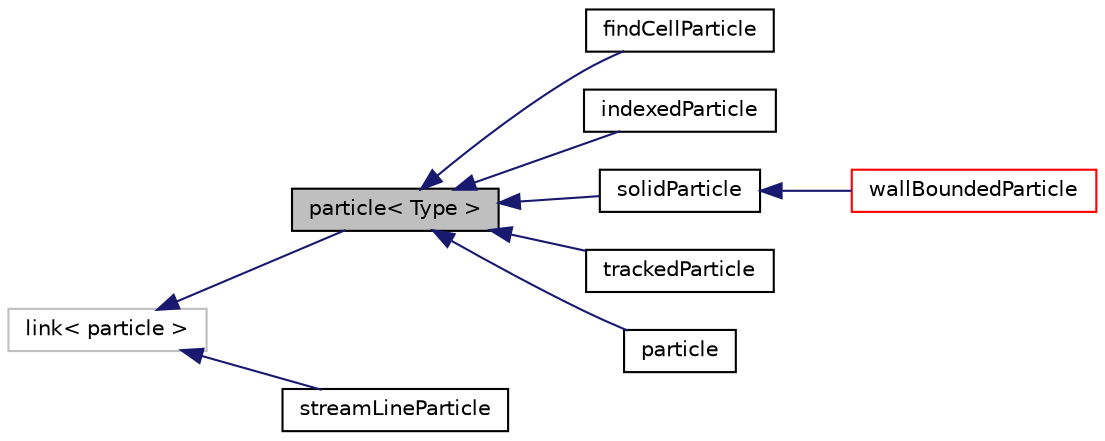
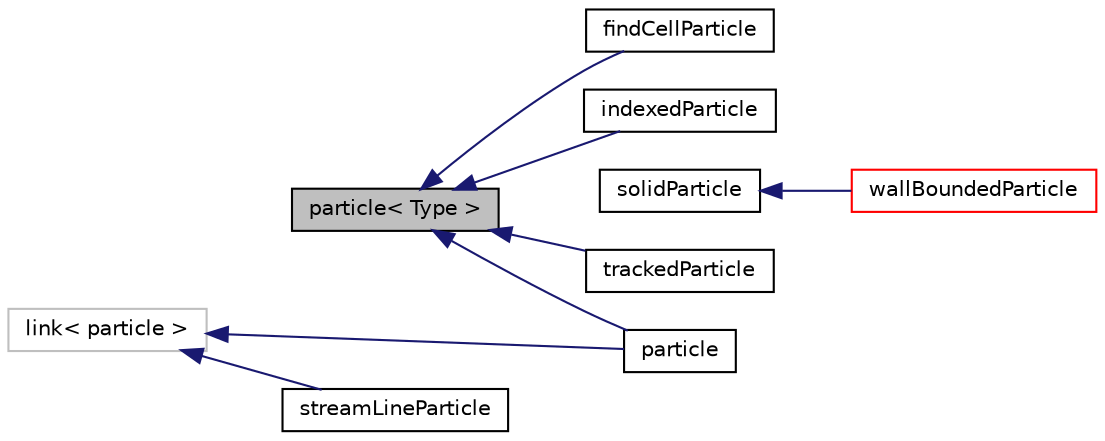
edge "solidParticle" -> "particle< Type >": removed
edge "particle< Type >" -> "link< particle >": now "particle" -> "link< particle >"
